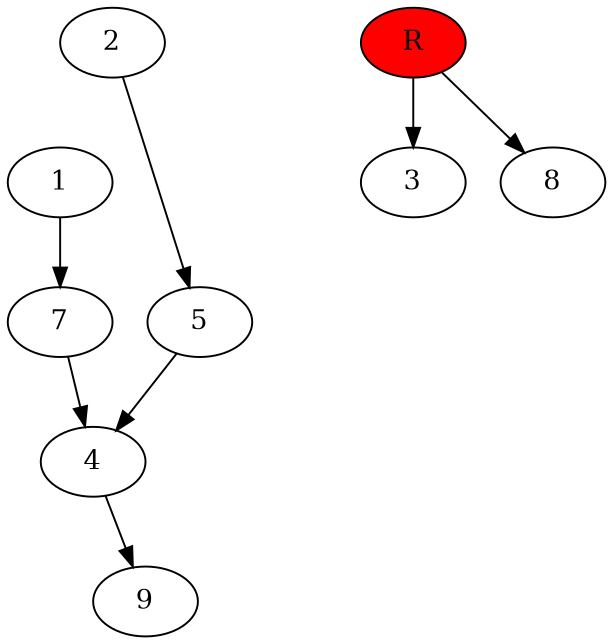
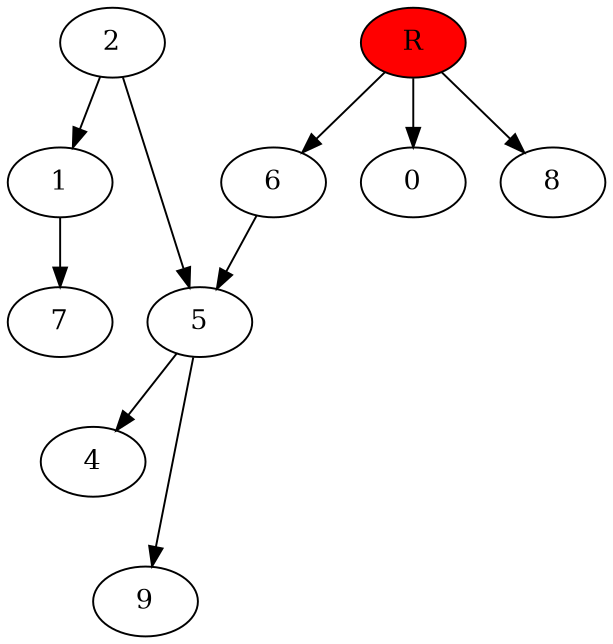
edge "2" -> "1": added
node "6": added
node "3": label "3" -> "0"
edge "7" -> "4": removed
edge "4" -> "9": now "5" -> "9"
